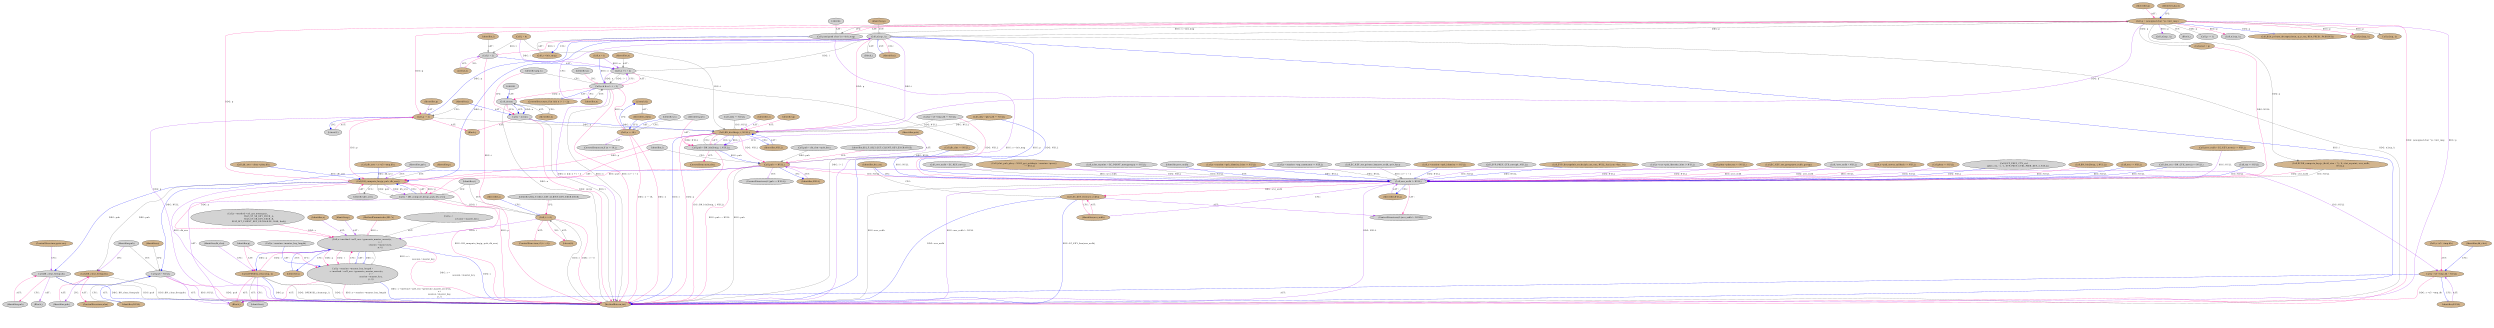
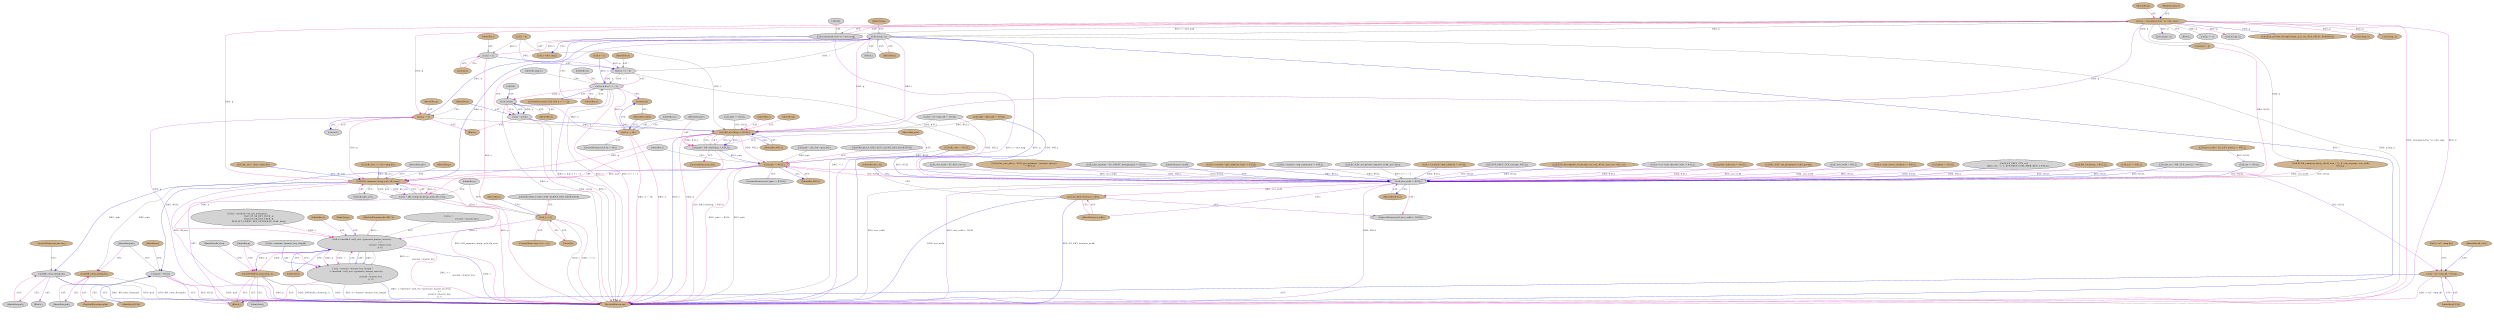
edge "(Call,n && n != i + 2)" -> "(Call,n != i + 2)": now "(Call,n && n != i + 2)" -> "(Literal,0L)"
edge "(Call,(int)n)" -> "(Call,n == 0L)": added, label "DDG: n"
edge "(Call,(srvr_ecdh = EC_KEY_new()) == NULL)" -> "(Call,srvr_ecdh != NULL)": now "(Call,(srvr_ecdh = EC_KEY_new()) == NULL)" -> "(Call,rsa == NULL)"
node "(ControlStructure,goto err;)": label "(ControlStructure,goto err;)" -> "(ControlStructure,enc err;)"
